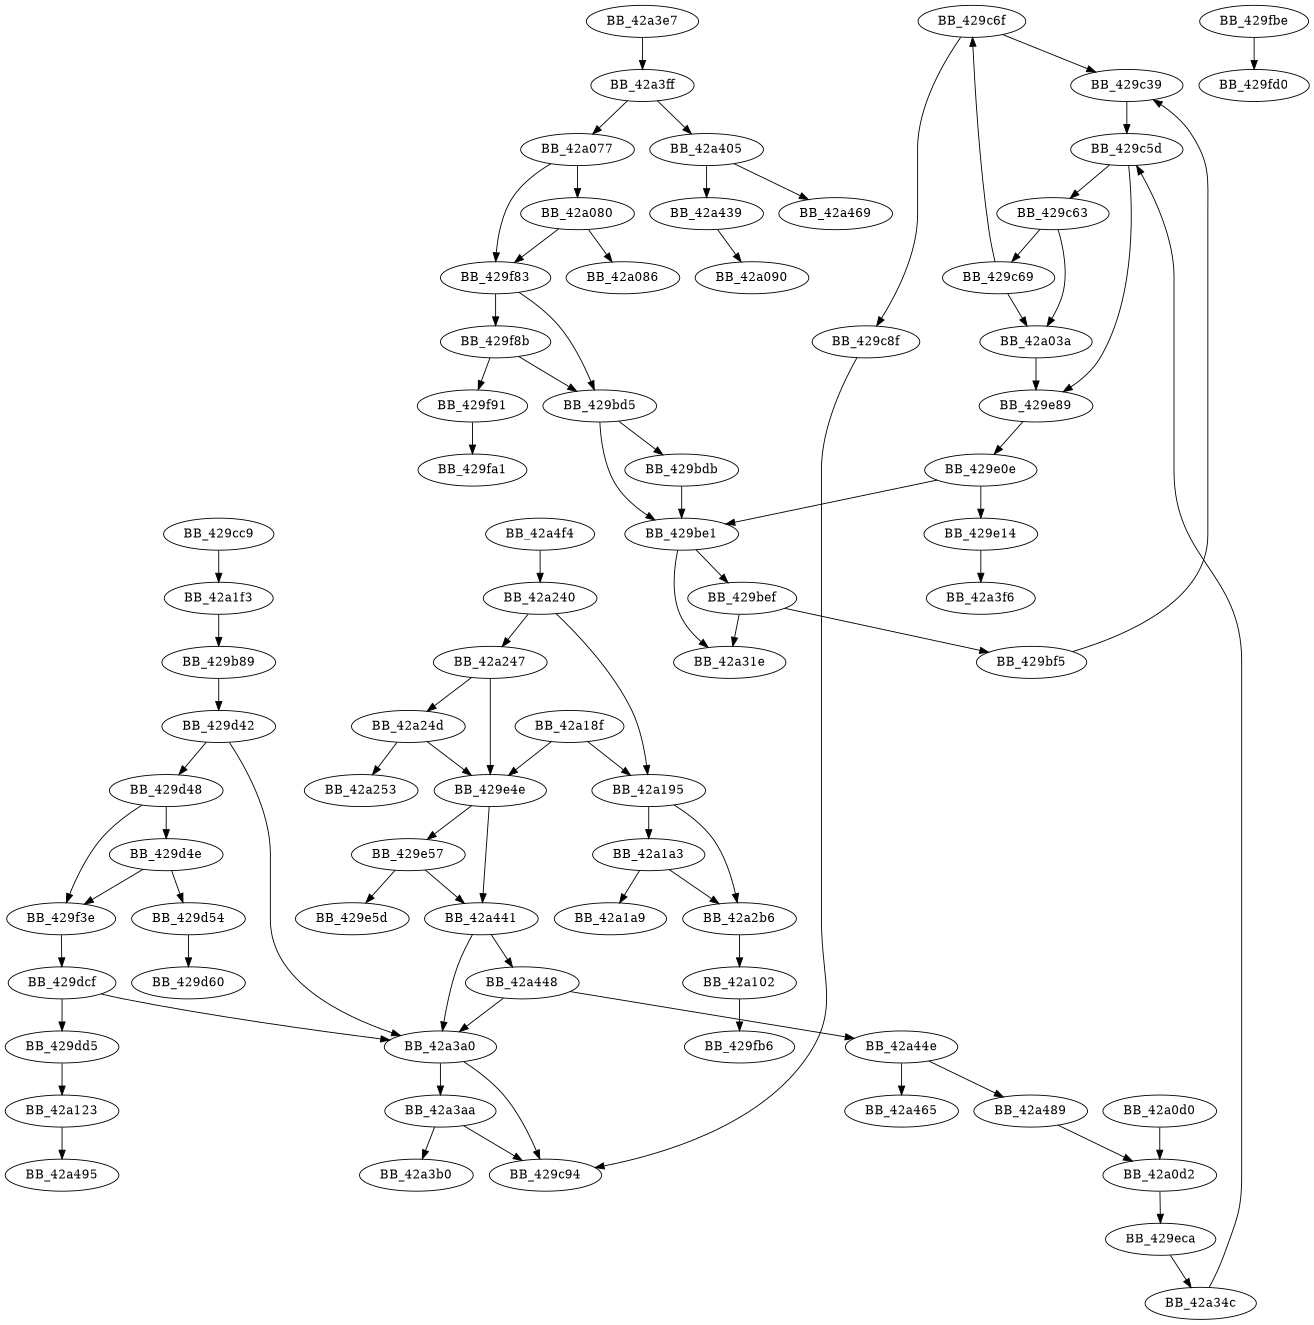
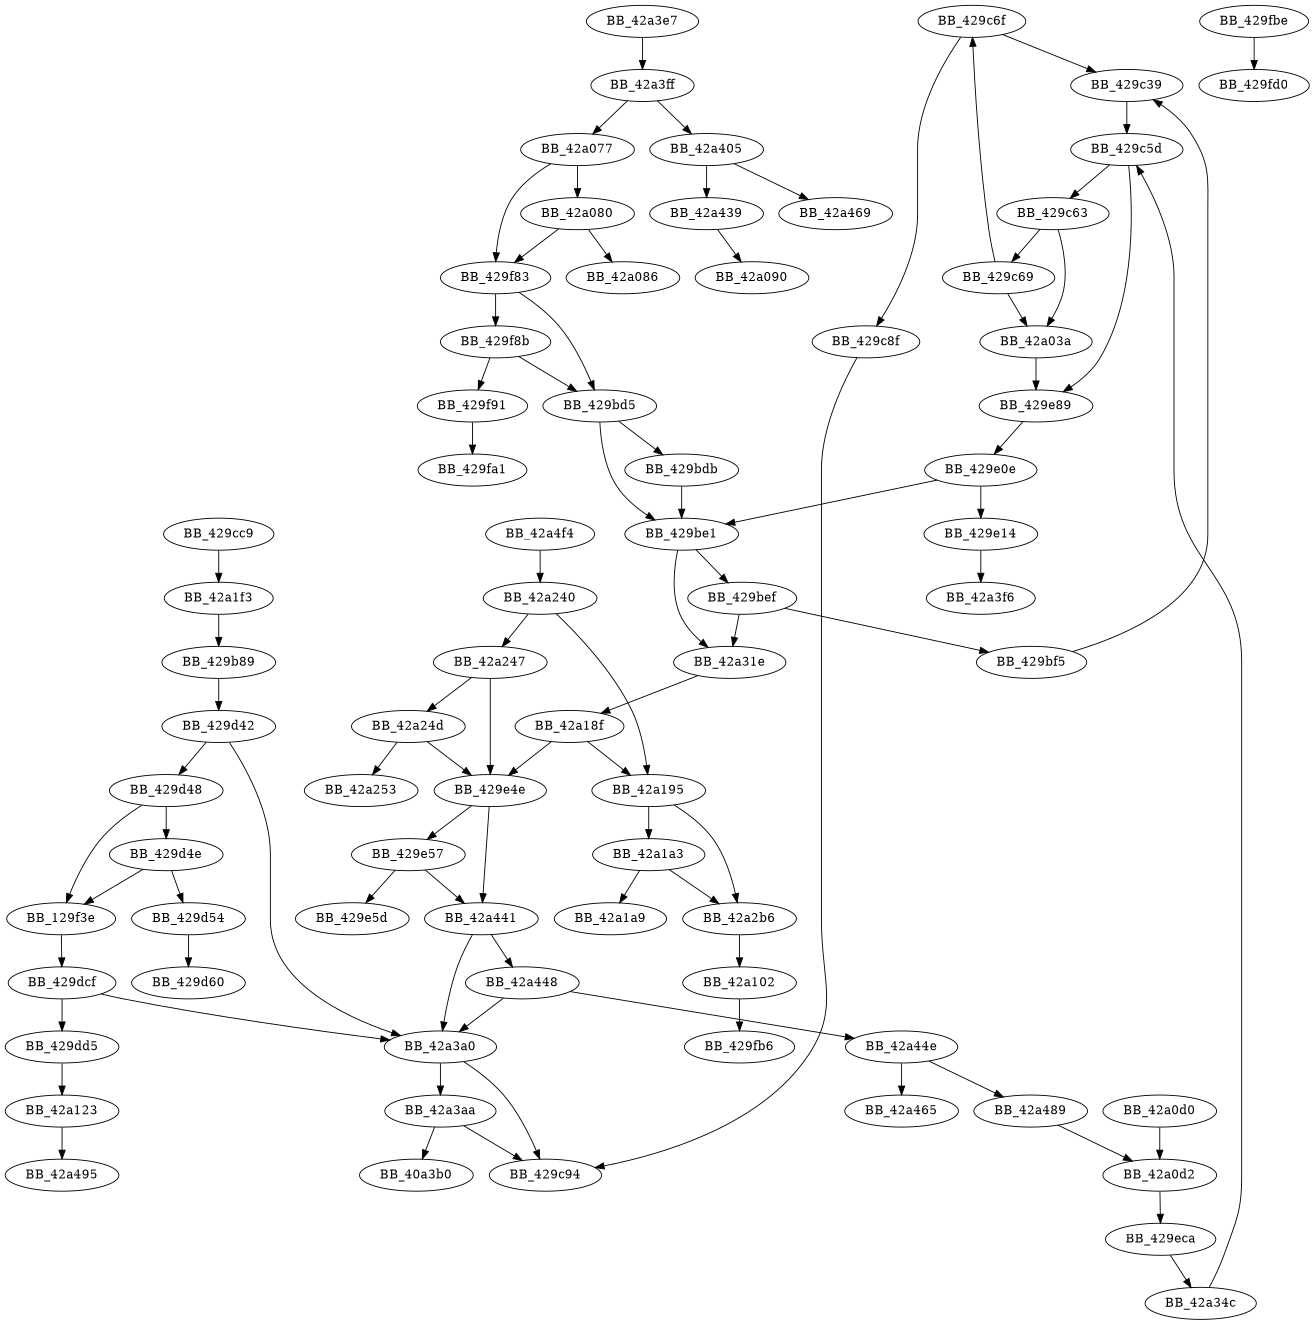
edge "BB_42a31e" -> "BB_42a18f": added
node "BB_429f3e": label "BB_429f3e" -> "BB_129f3e"
node "BB_42a3b0": label "BB_42a3b0" -> "BB_40a3b0"
